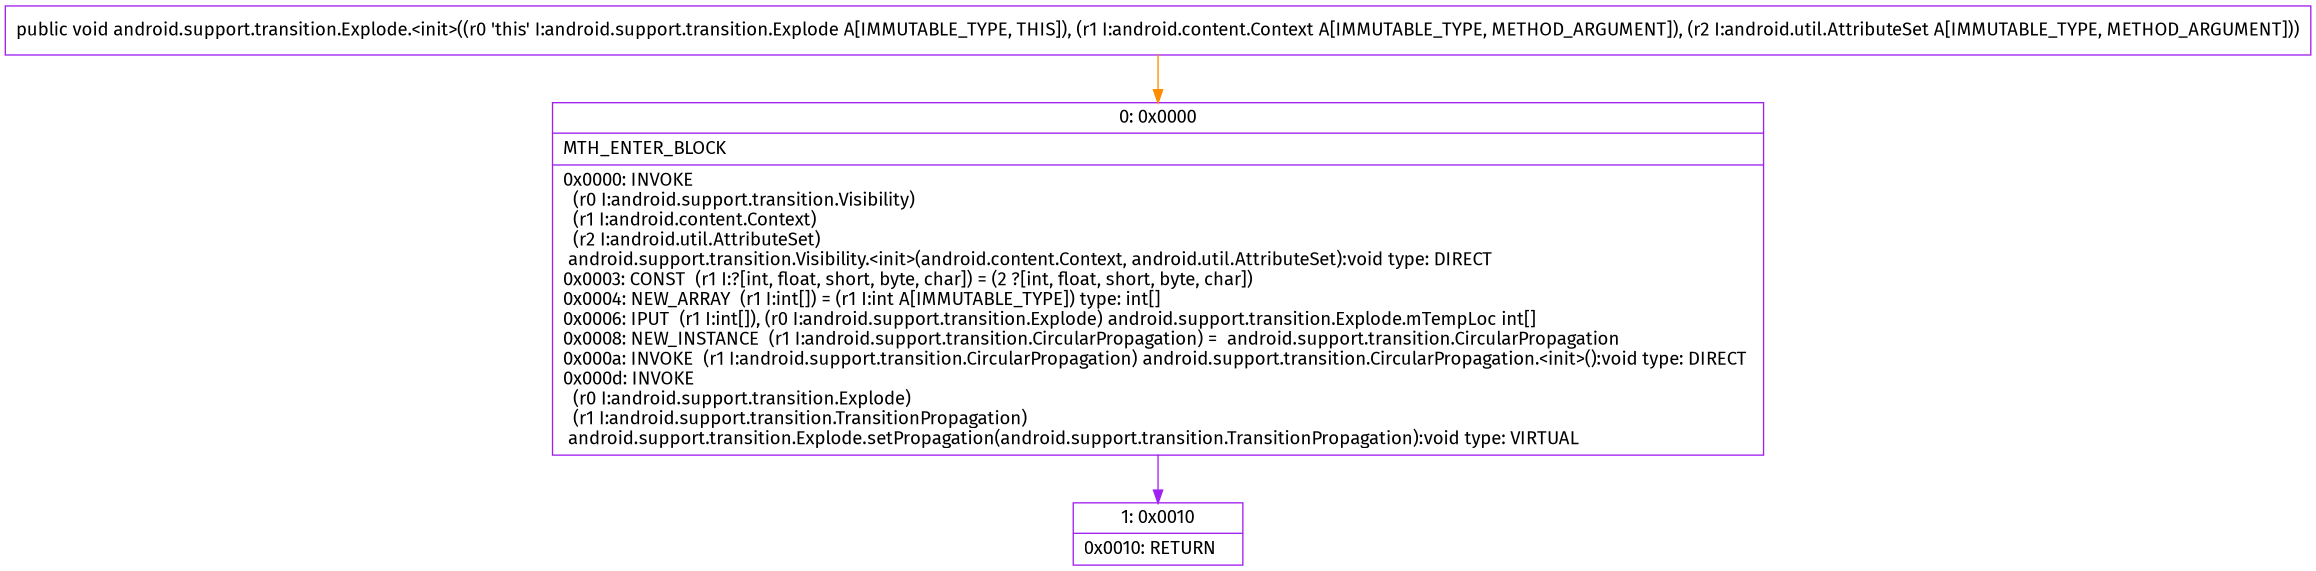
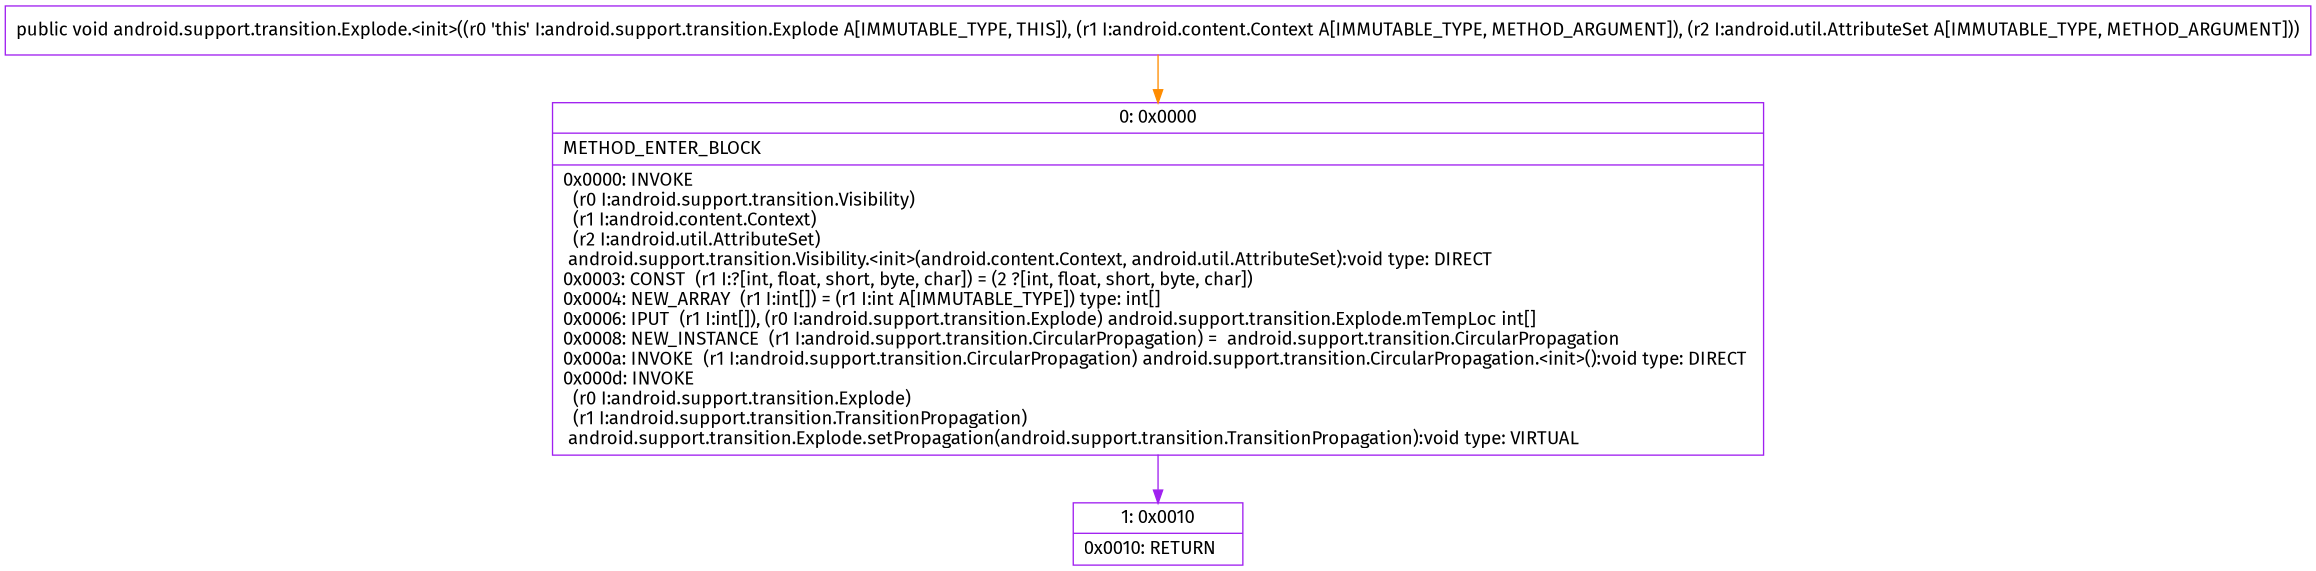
node "0: 0x0000": text "MTH_ENTER_BLOCK" -> "METHOD_ENTER_BLOCK"
